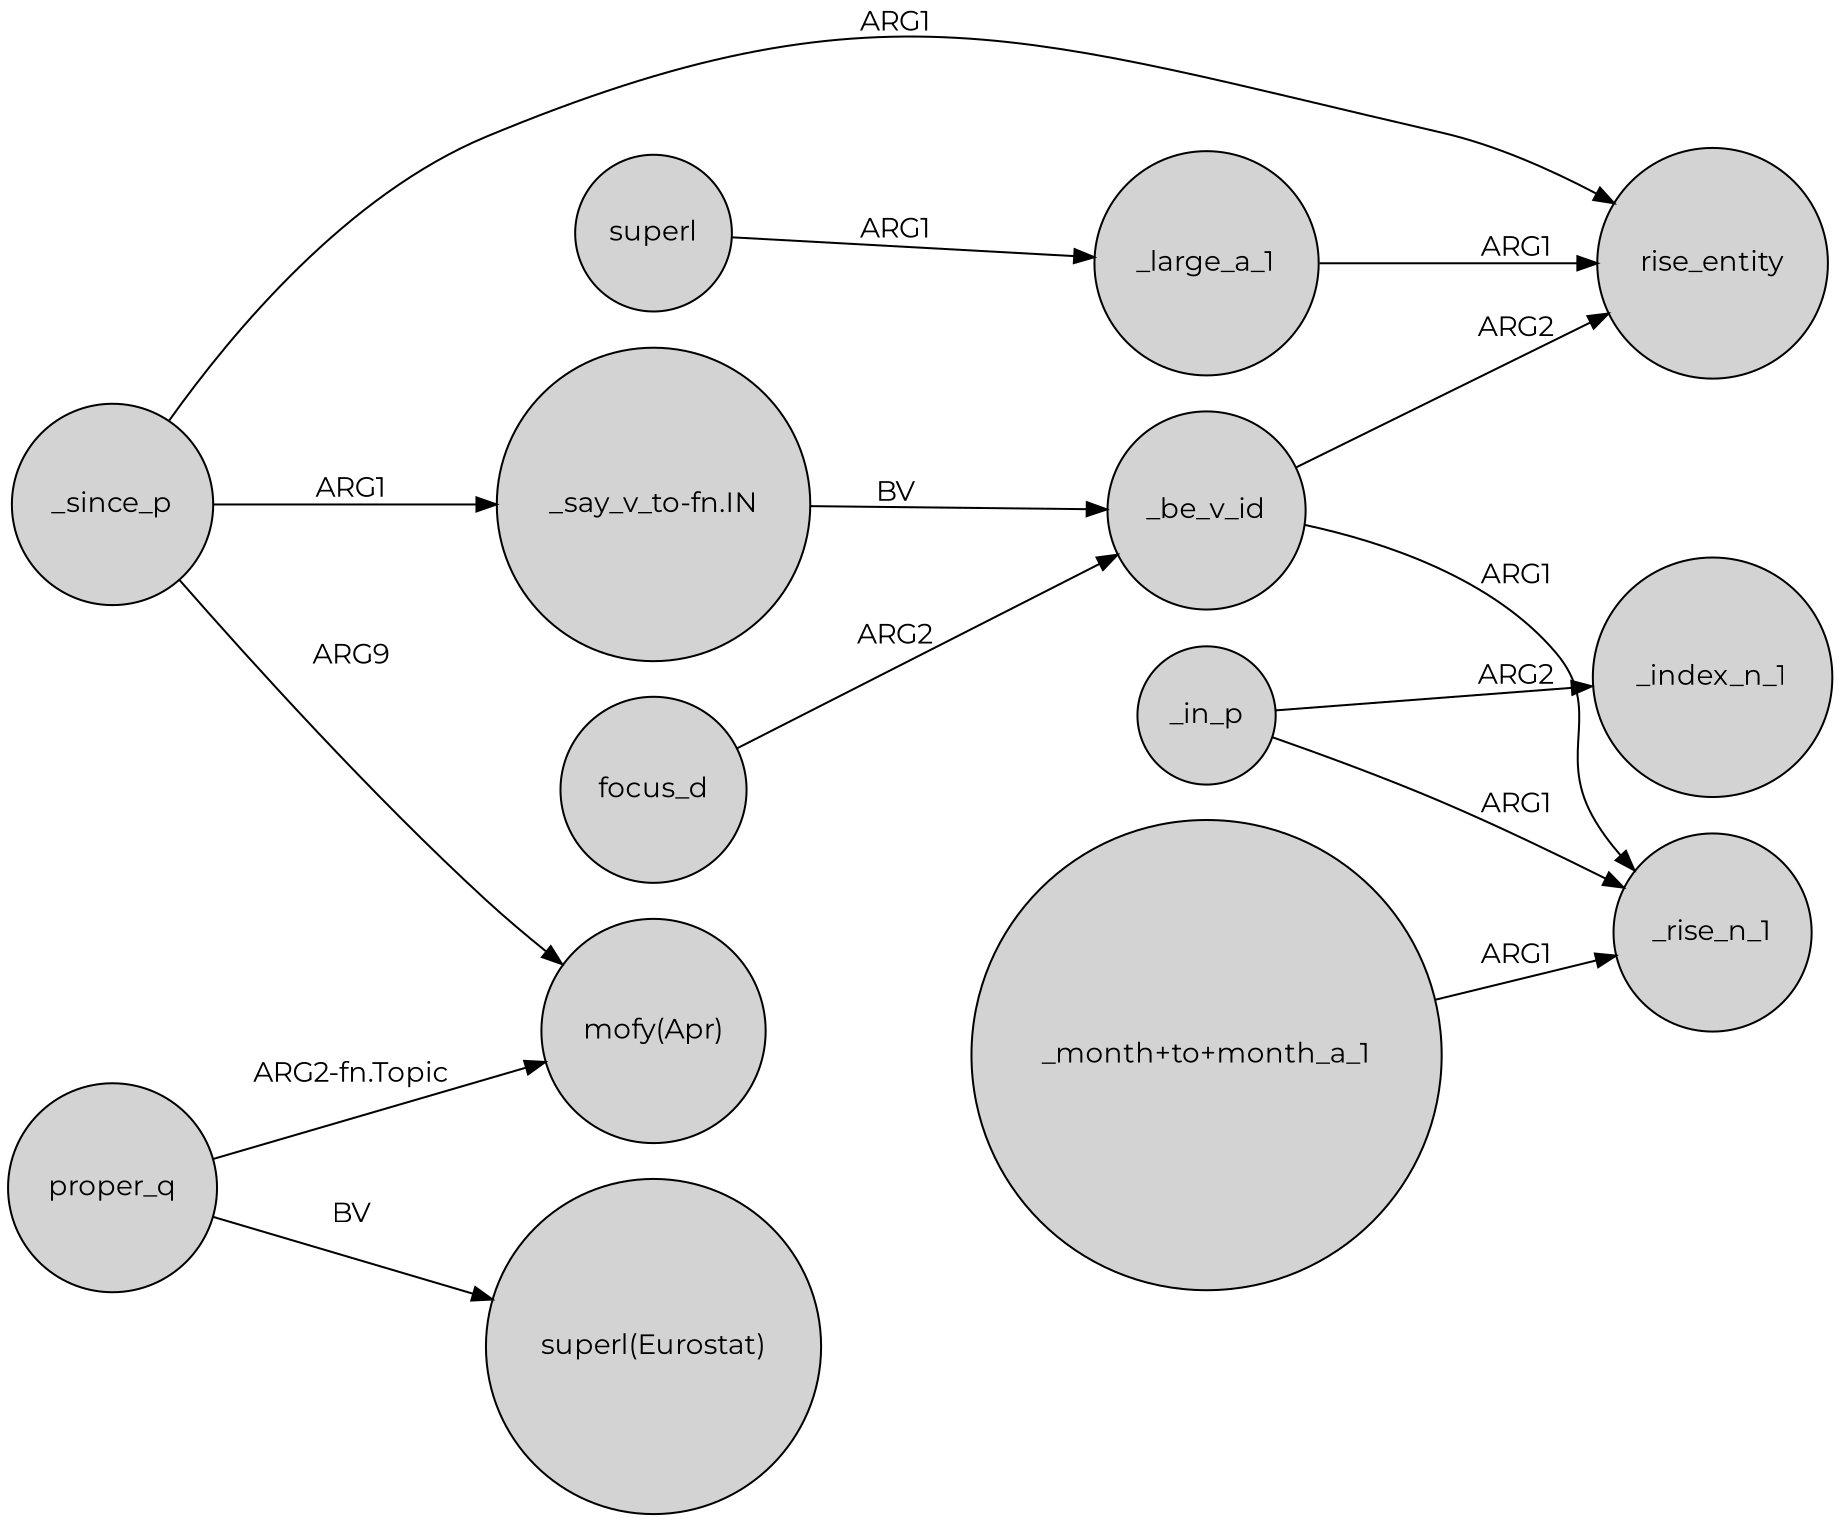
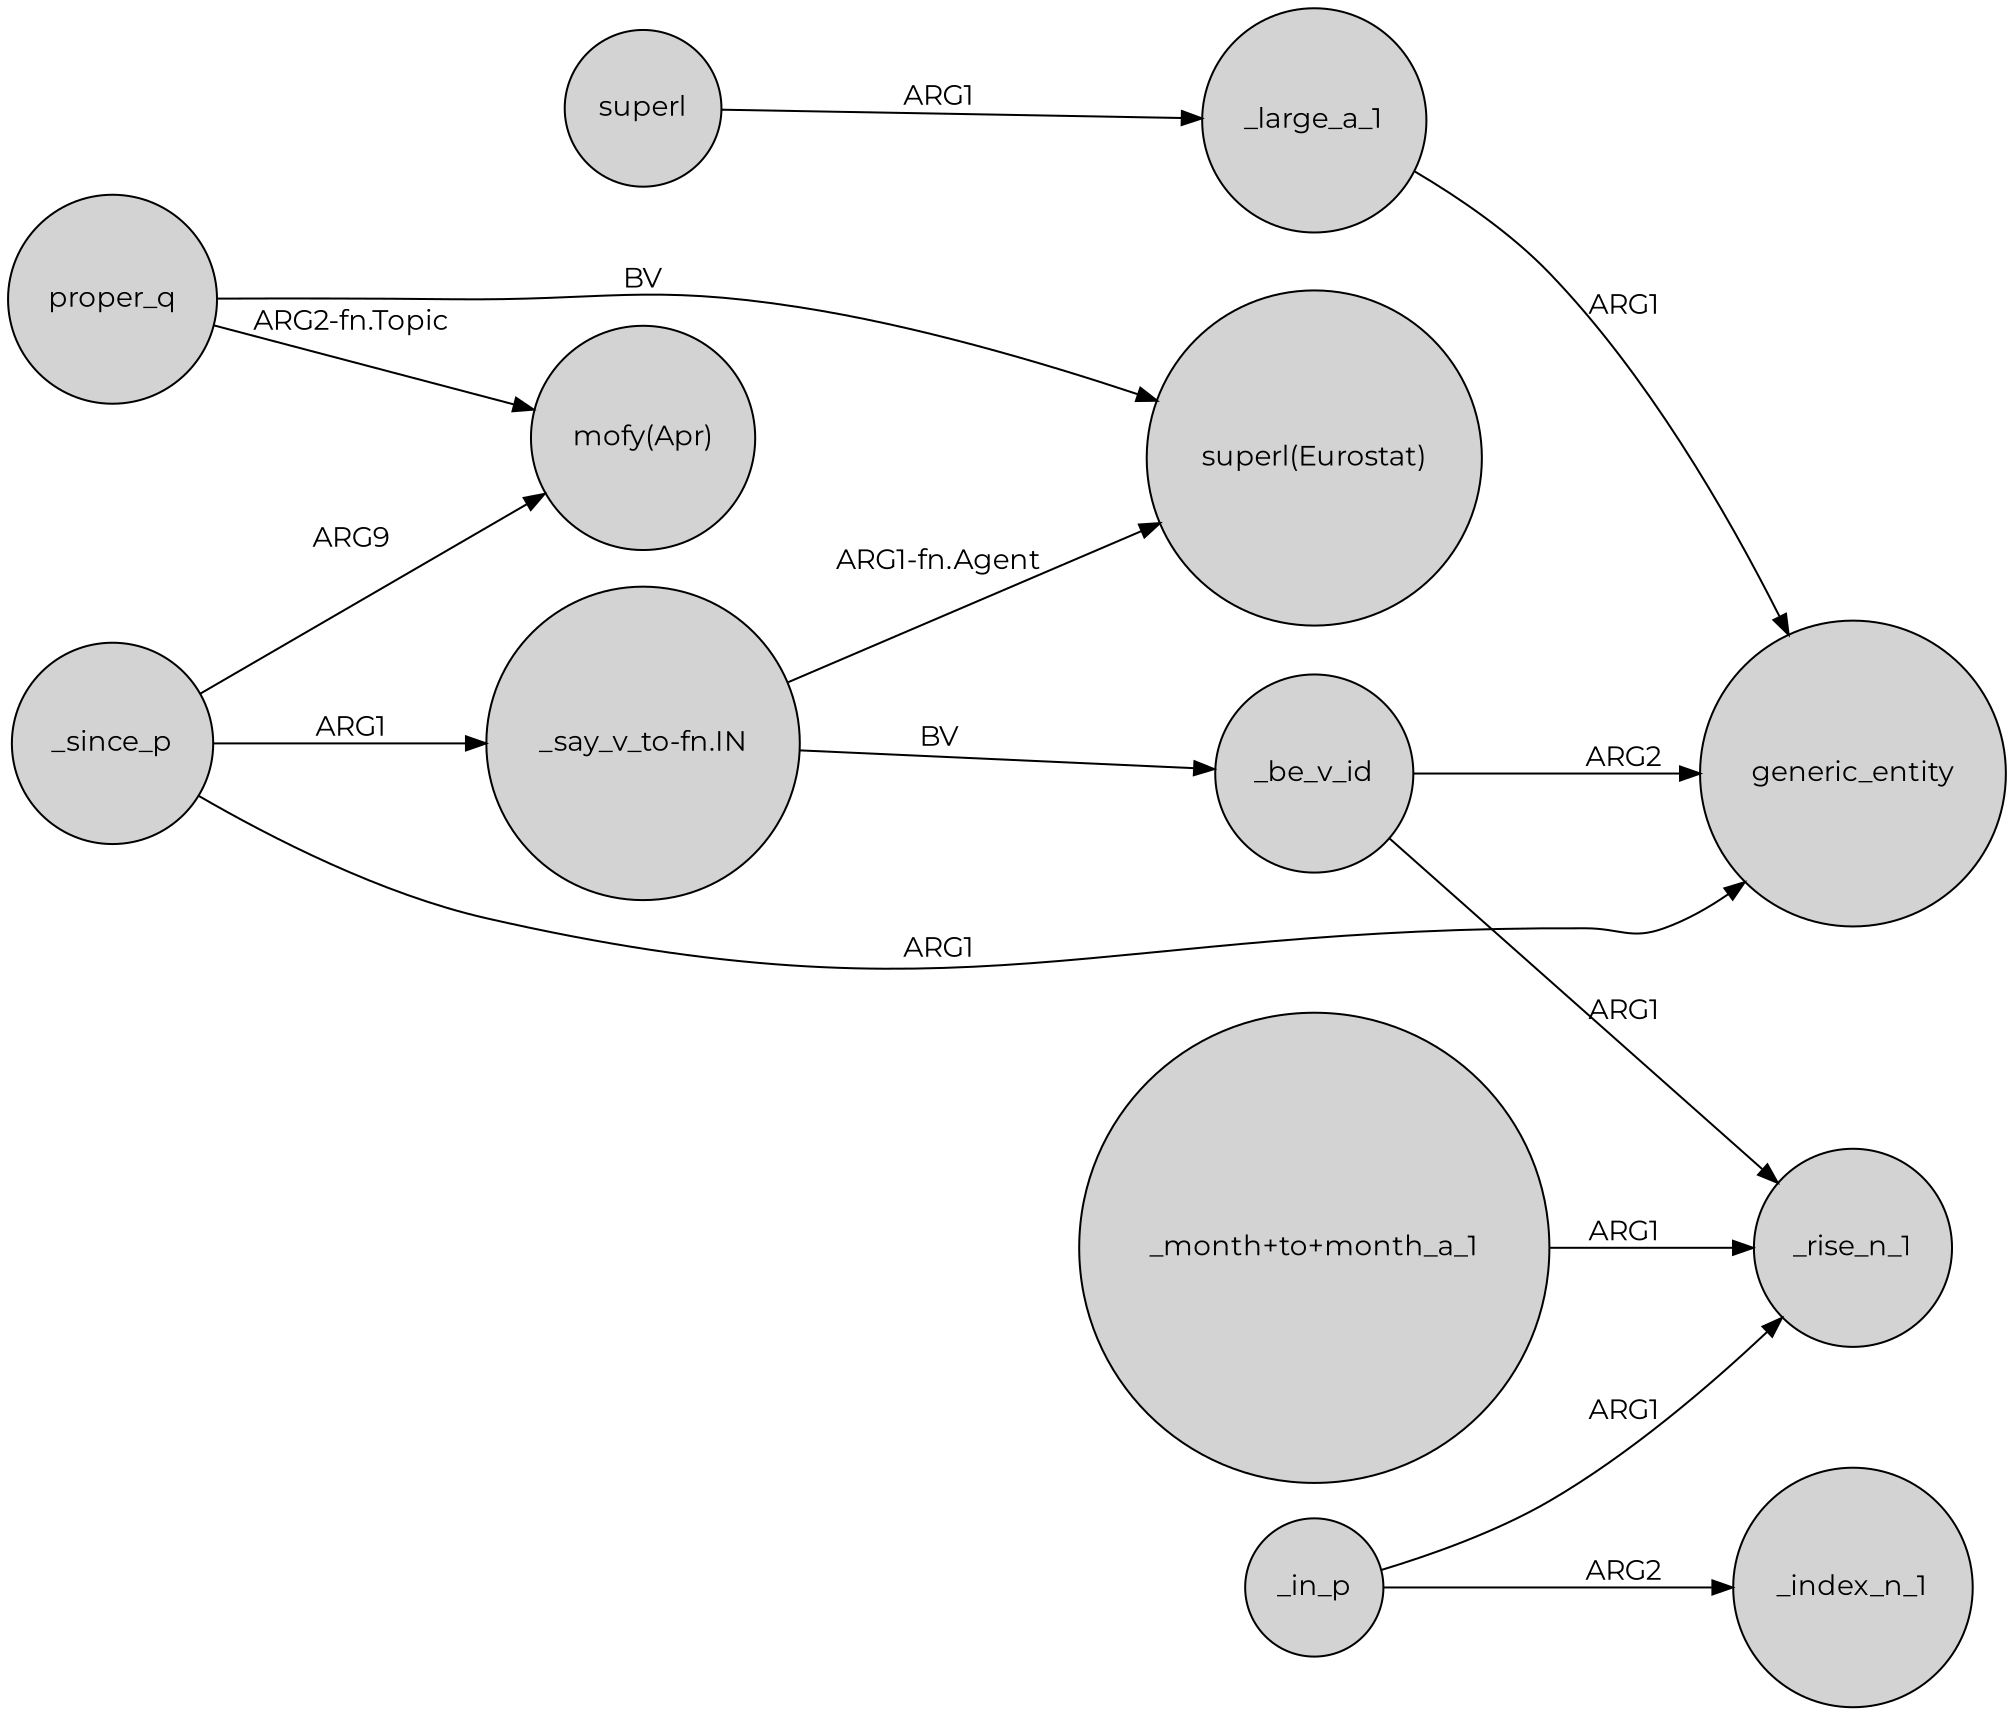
node "rise_entity": label "rise_entity" -> "generic_entity"
edge "_say_v_to-fn.IN" -> "superl(Eurostat)": added, label "ARG1-fn.Agent"
node "focus_d": removed
